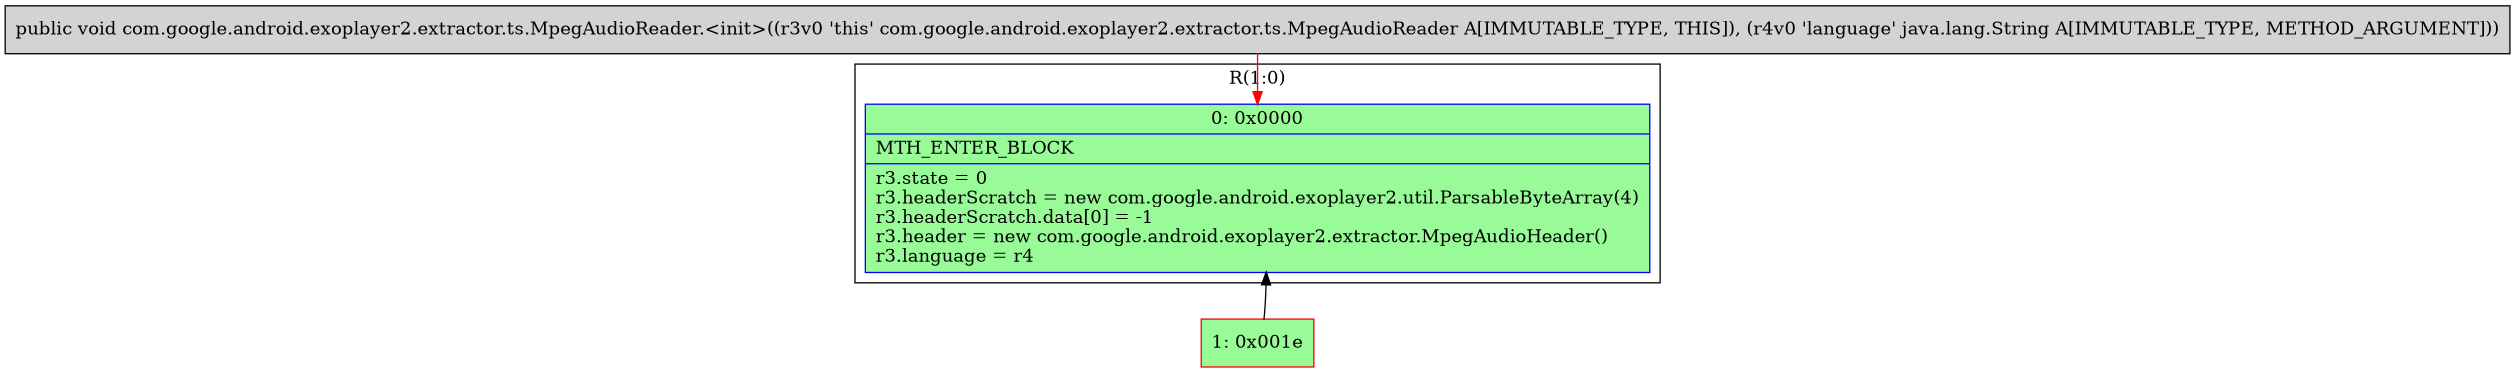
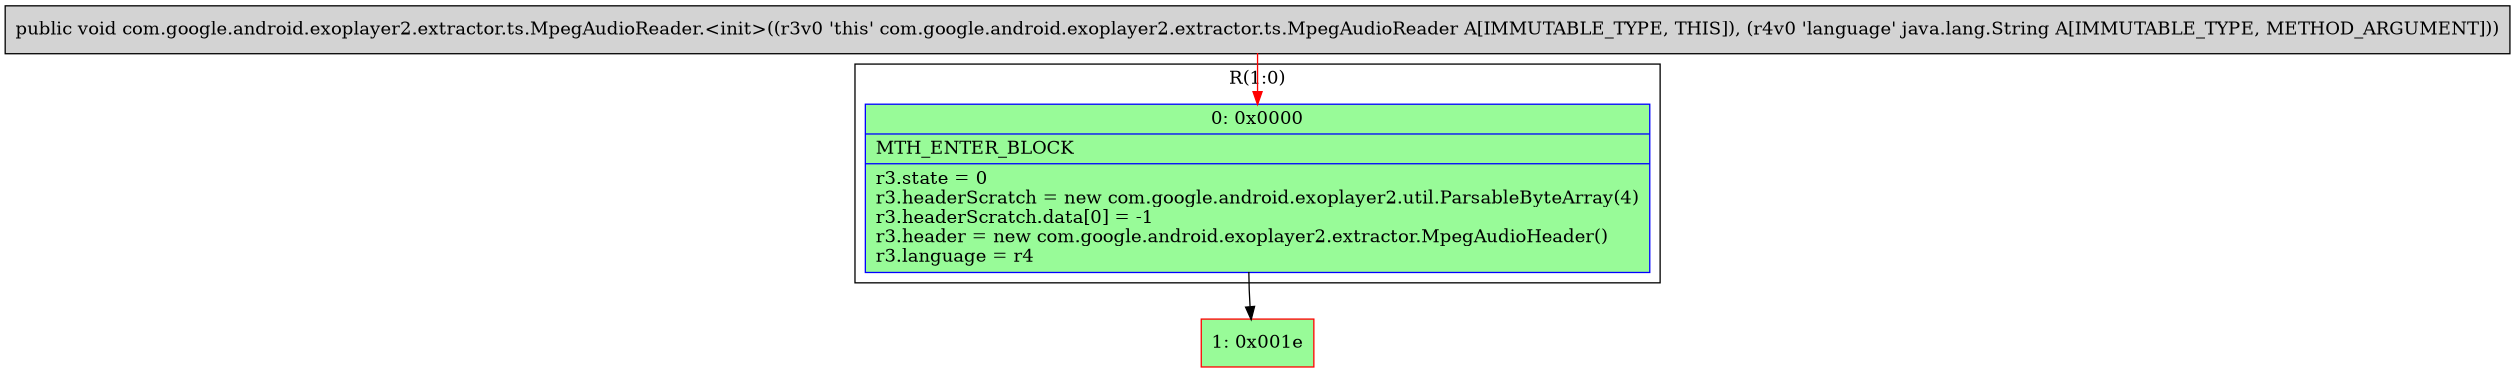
edge "1: 0x001e" -> "0: 0x0000": reversed
